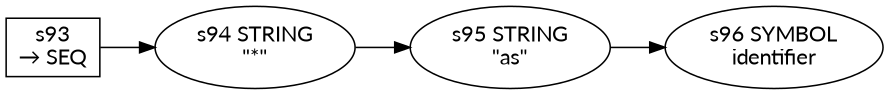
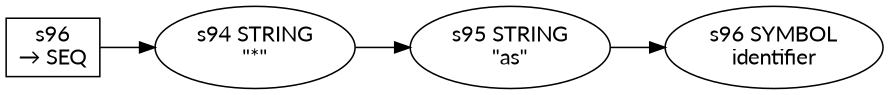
node "s93 → SEQ": label "s93 → SEQ" -> "s96 → SEQ"
